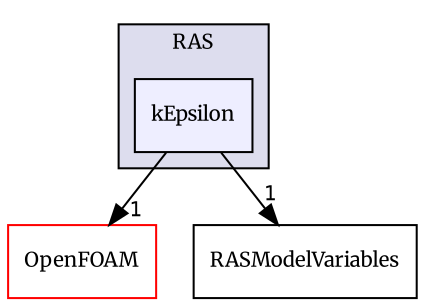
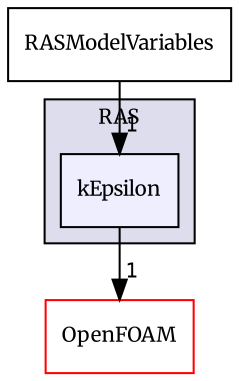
edge "kEpsilon" -> "RASModelVariables": reversed
